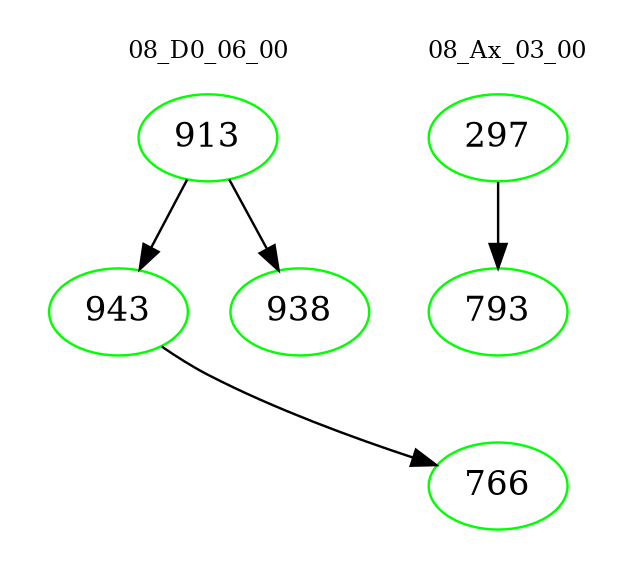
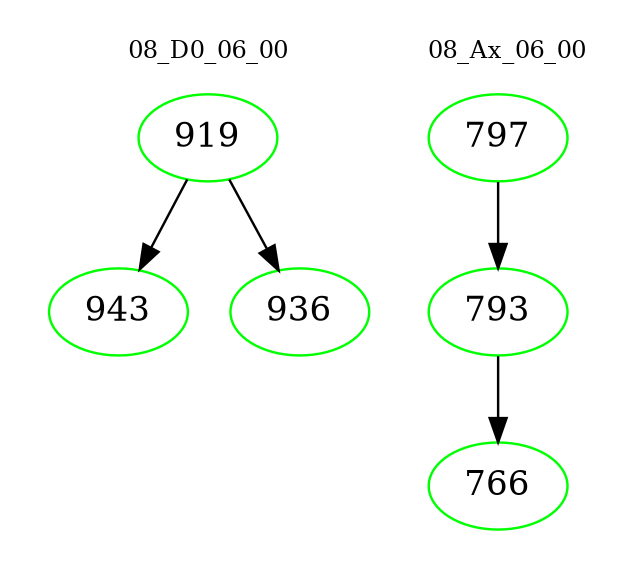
cluster "08_Ax_03_00": label "08_Ax_03_00" -> "08_Ax_06_00"
node "913": label "913" -> "919"
node "297": label "297" -> "797"
node "938": label "938" -> "936"
edge "943" -> "766": now "793" -> "766"
